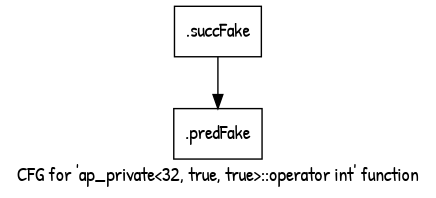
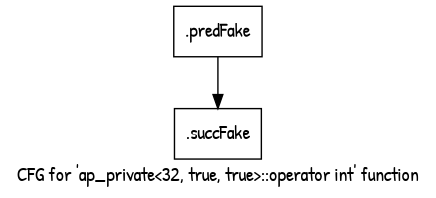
edge ".succFake" -> ".predFake": reversed
